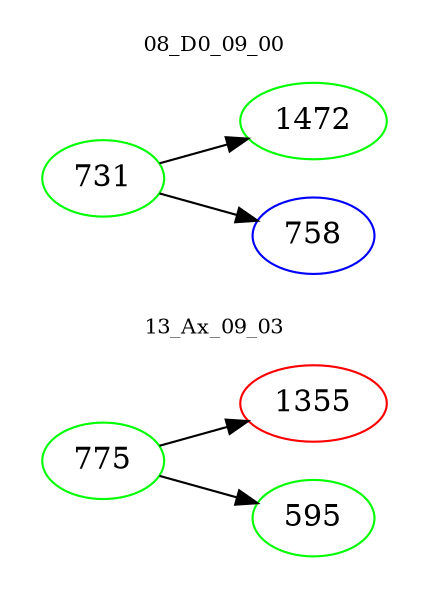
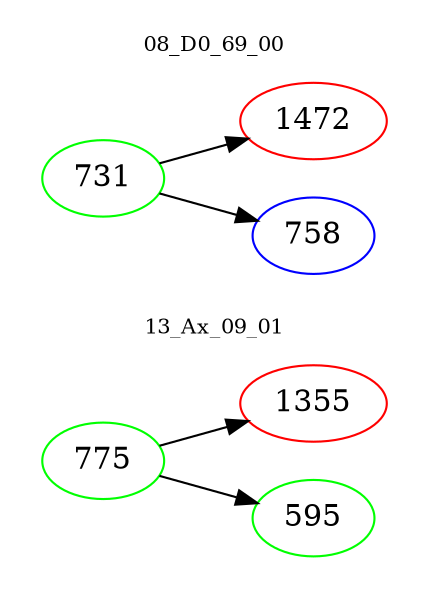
cluster "08_D0_09_00": label "08_D0_09_00" -> "08_D0_69_00"
node "1472": color green -> red
cluster "13_Ax_09_03": label "13_Ax_09_03" -> "13_Ax_09_01"
